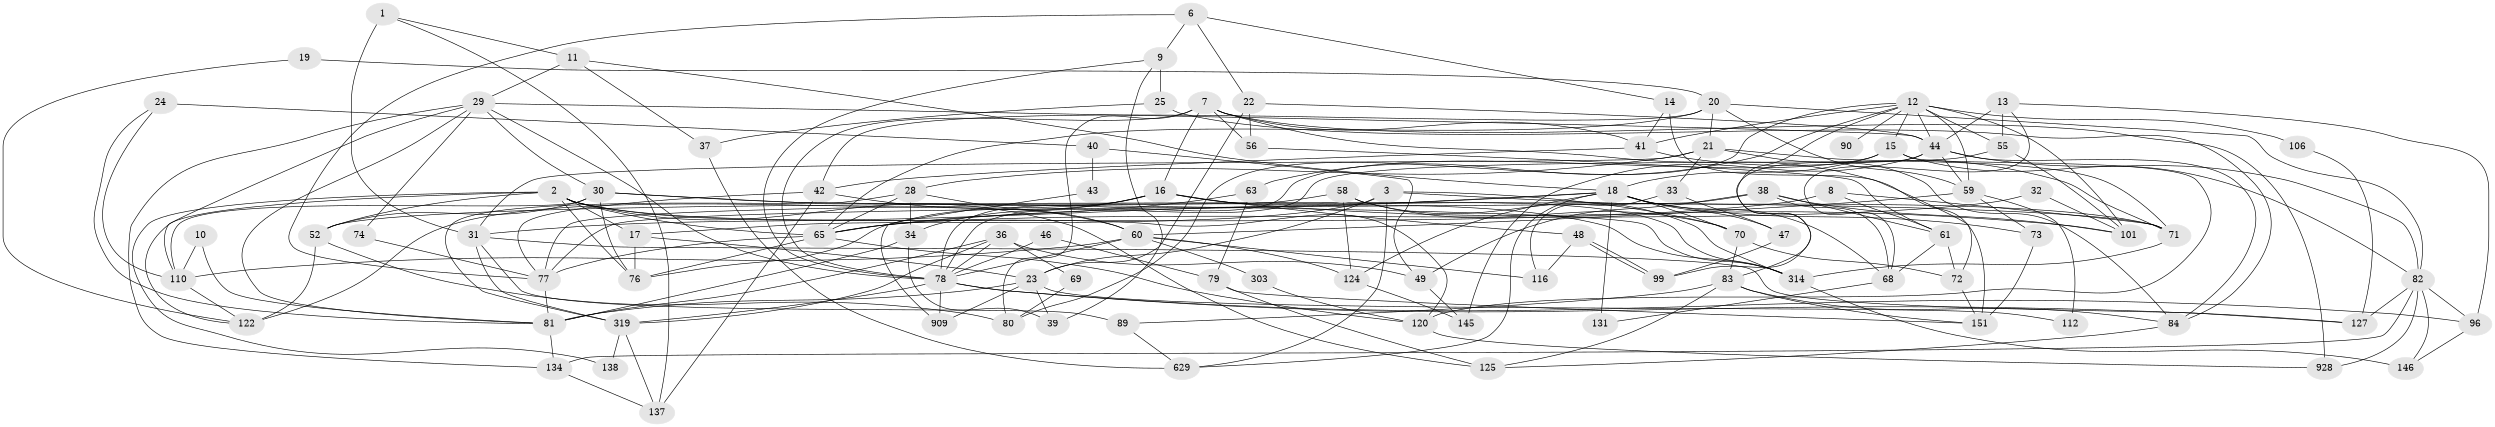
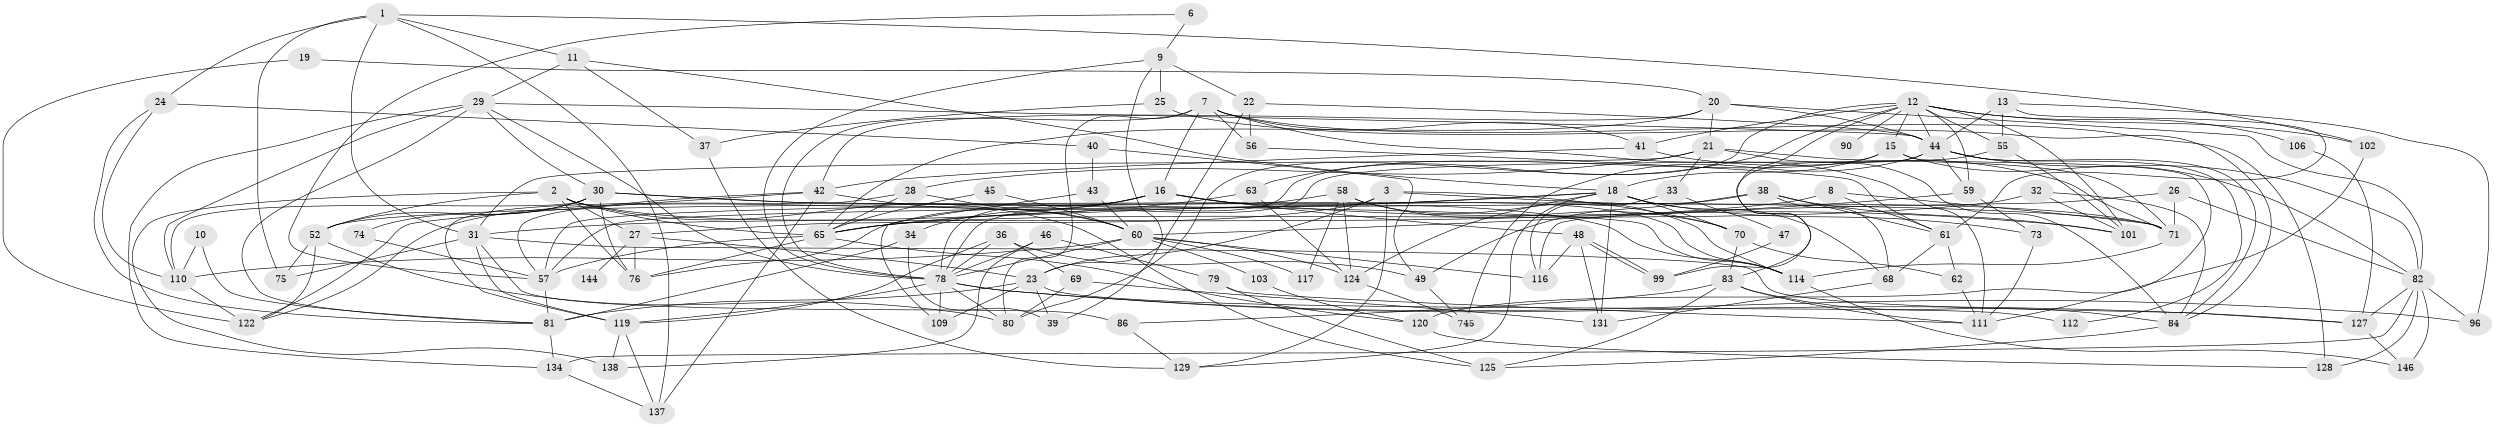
edge "1" -- "24": added
edge "6" -- "22": now "9" -- "22"
node "14": removed
node "102": added
edge "20" -- "59": now "20" -- "44"
edge "29" -- "74": now "30" -- "74"
edge "13" -- "68": now "13" -- "61"
node "45": added
node "26": added
edge "32" -- "84": added
edge "18" -- "47": removed
edge "43" -- "60": added
edge "28" -- "34": removed
edge "2" -- "120": removed
edge "59" -- "112": now "44" -- "112"
edge "2" -- "122": now "42" -- "122"
node "17": label "17" -> "27"
edge "63" -- "79": now "63" -- "124"
node "75": added
node "77": label "77" -> "57"
node "144": added
node "303": label "303" -> "103"
node "117": added
edge "48" -- "131": added
node "314": label "314" -> "114"
node "72": label "72" -> "62"
edge "36" -- "81": removed
edge "78" -- "80": added
edge "69" -- "131": added
node "319": label "319" -> "119"
node "909": label "909" -> "109"
node "89": label "89" -> "86"
node "145": label "145" -> "745"
node "151": label "151" -> "111"
edge "96" -- "146": now "127" -- "146"
edge "46" -- "138": added
node "629": label "629" -> "129"
node "928": label "928" -> "128"
